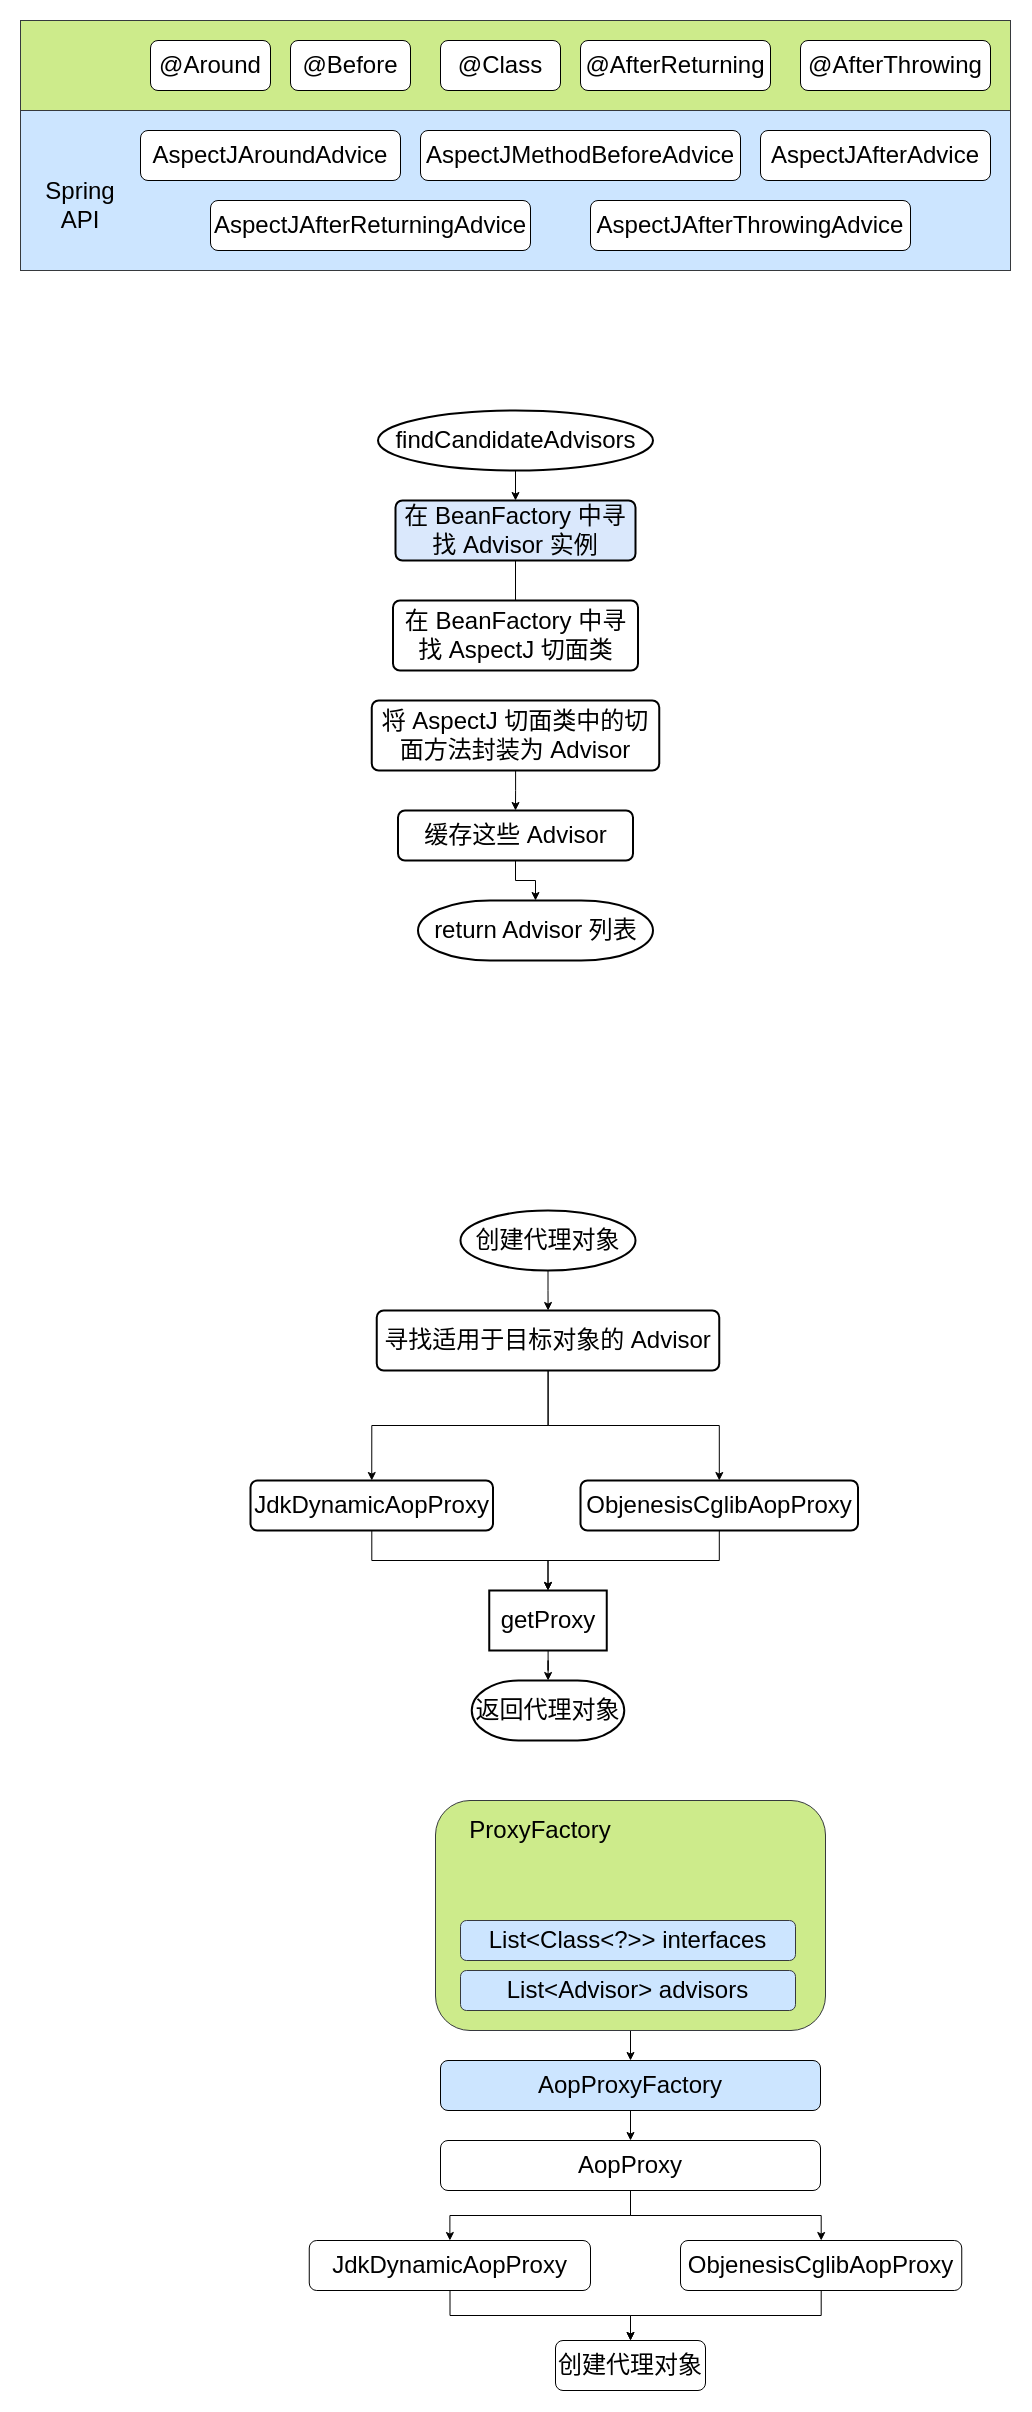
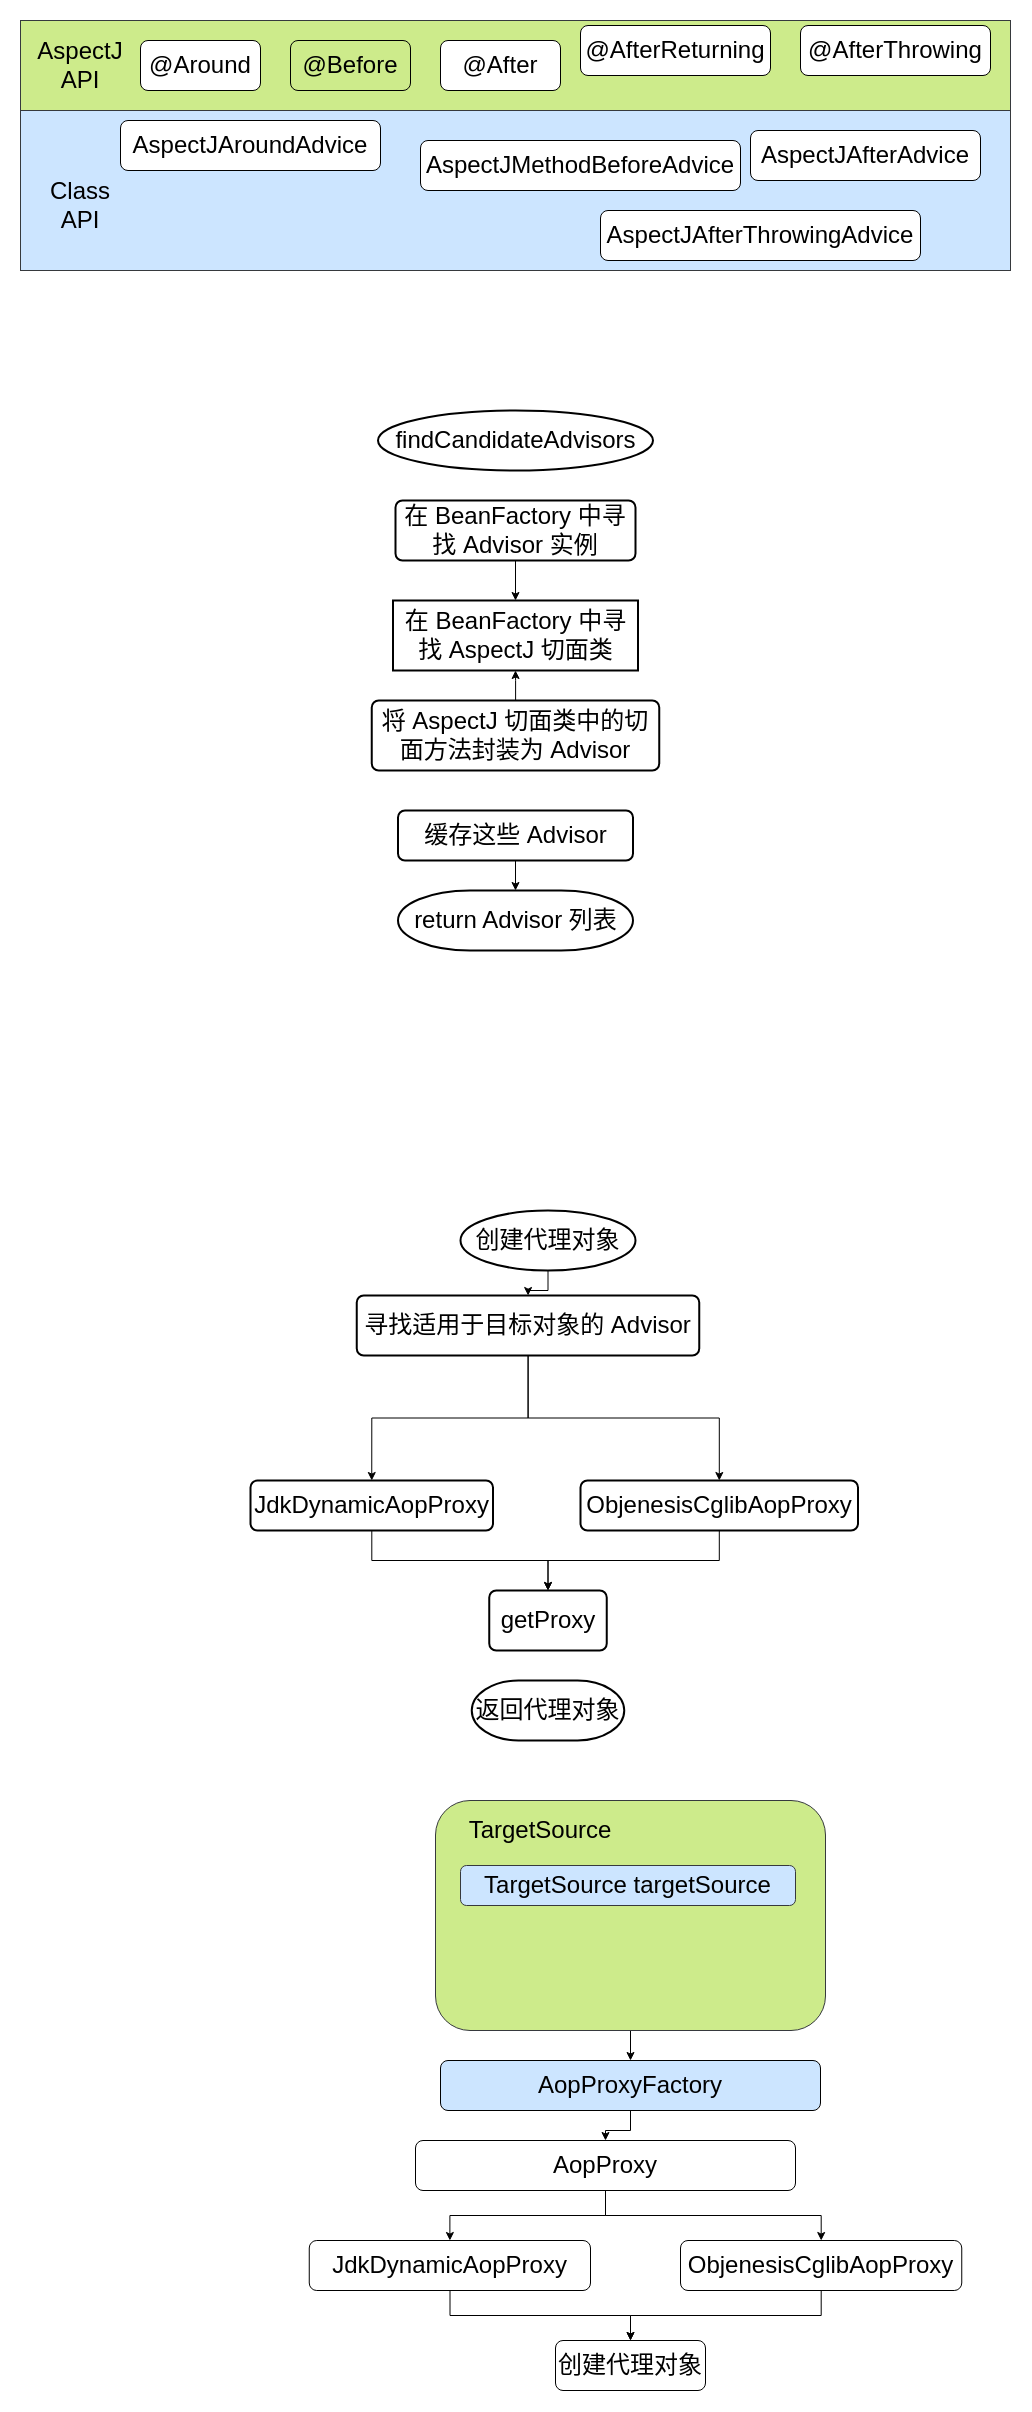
node "AspectJ API": added
node "@Around": moved (211, 66) -> (201, 66)
node "@Before": fillcolor #ffffff -> #cdeb8b
node "@Class": label "@Class" -> "@After"
node "@AfterReturning": moved (676, 66) -> (676, 51)
node "@AfterThrowing": moved (896, 66) -> (896, 51)
node "AspectJAroundAdvice": moved (271, 156) -> (251, 146)
node "AspectJMethodBeforeAdvice": moved (581, 156) -> (581, 166)
node "AspectJAfterAdvice": moved (876, 156) -> (866, 156)
node "Spring API": label "Spring API" -> "Class API"
node "AspectJAfterReturningAdvice": removed
node "AspectJAfterThrowingAdvice": moved (751, 226) -> (761, 236)
edge "findCandidateAdvisors" -> "在 BeanFactory 中寻找 Advisor 实例": removed
node "在 BeanFactory 中寻找 Advisor 实例": fillcolor #dae8fc -> #ffffff
edge "在 BeanFactory 中寻找 Advisor 实例" -- "在 BeanFactory 中寻找 AspectJ 切面类": arrowhead none -> classic
node "在 BeanFactory 中寻找 AspectJ 切面类": shape rounded rectangle -> rectangle
edge "将 AspectJ 切面类中的切面方法封装为 Advisor" -> "缓存这些 Advisor": now "将 AspectJ 切面类中的切面方法封装为 Advisor" -> "在 BeanFactory 中寻找 AspectJ 切面类"
node "return Advisor 列表": moved (536, 931) -> (516, 921)
node "寻找适用于目标对象的 Advisor": moved (548, 1341) -> (528, 1326)
node "getProxy": shape rectangle -> rounded rectangle
edge "getProxy" -> "返回代理对象": removed
node "ProxyFactory": label "ProxyFactory" -> "TargetSource"
node "TargetSource targetSource": added
node "List<Class<?>> interfaces": removed
node "List<Advisor> advisors": removed
node "AopProxy": moved (631, 2166) -> (606, 2166)
